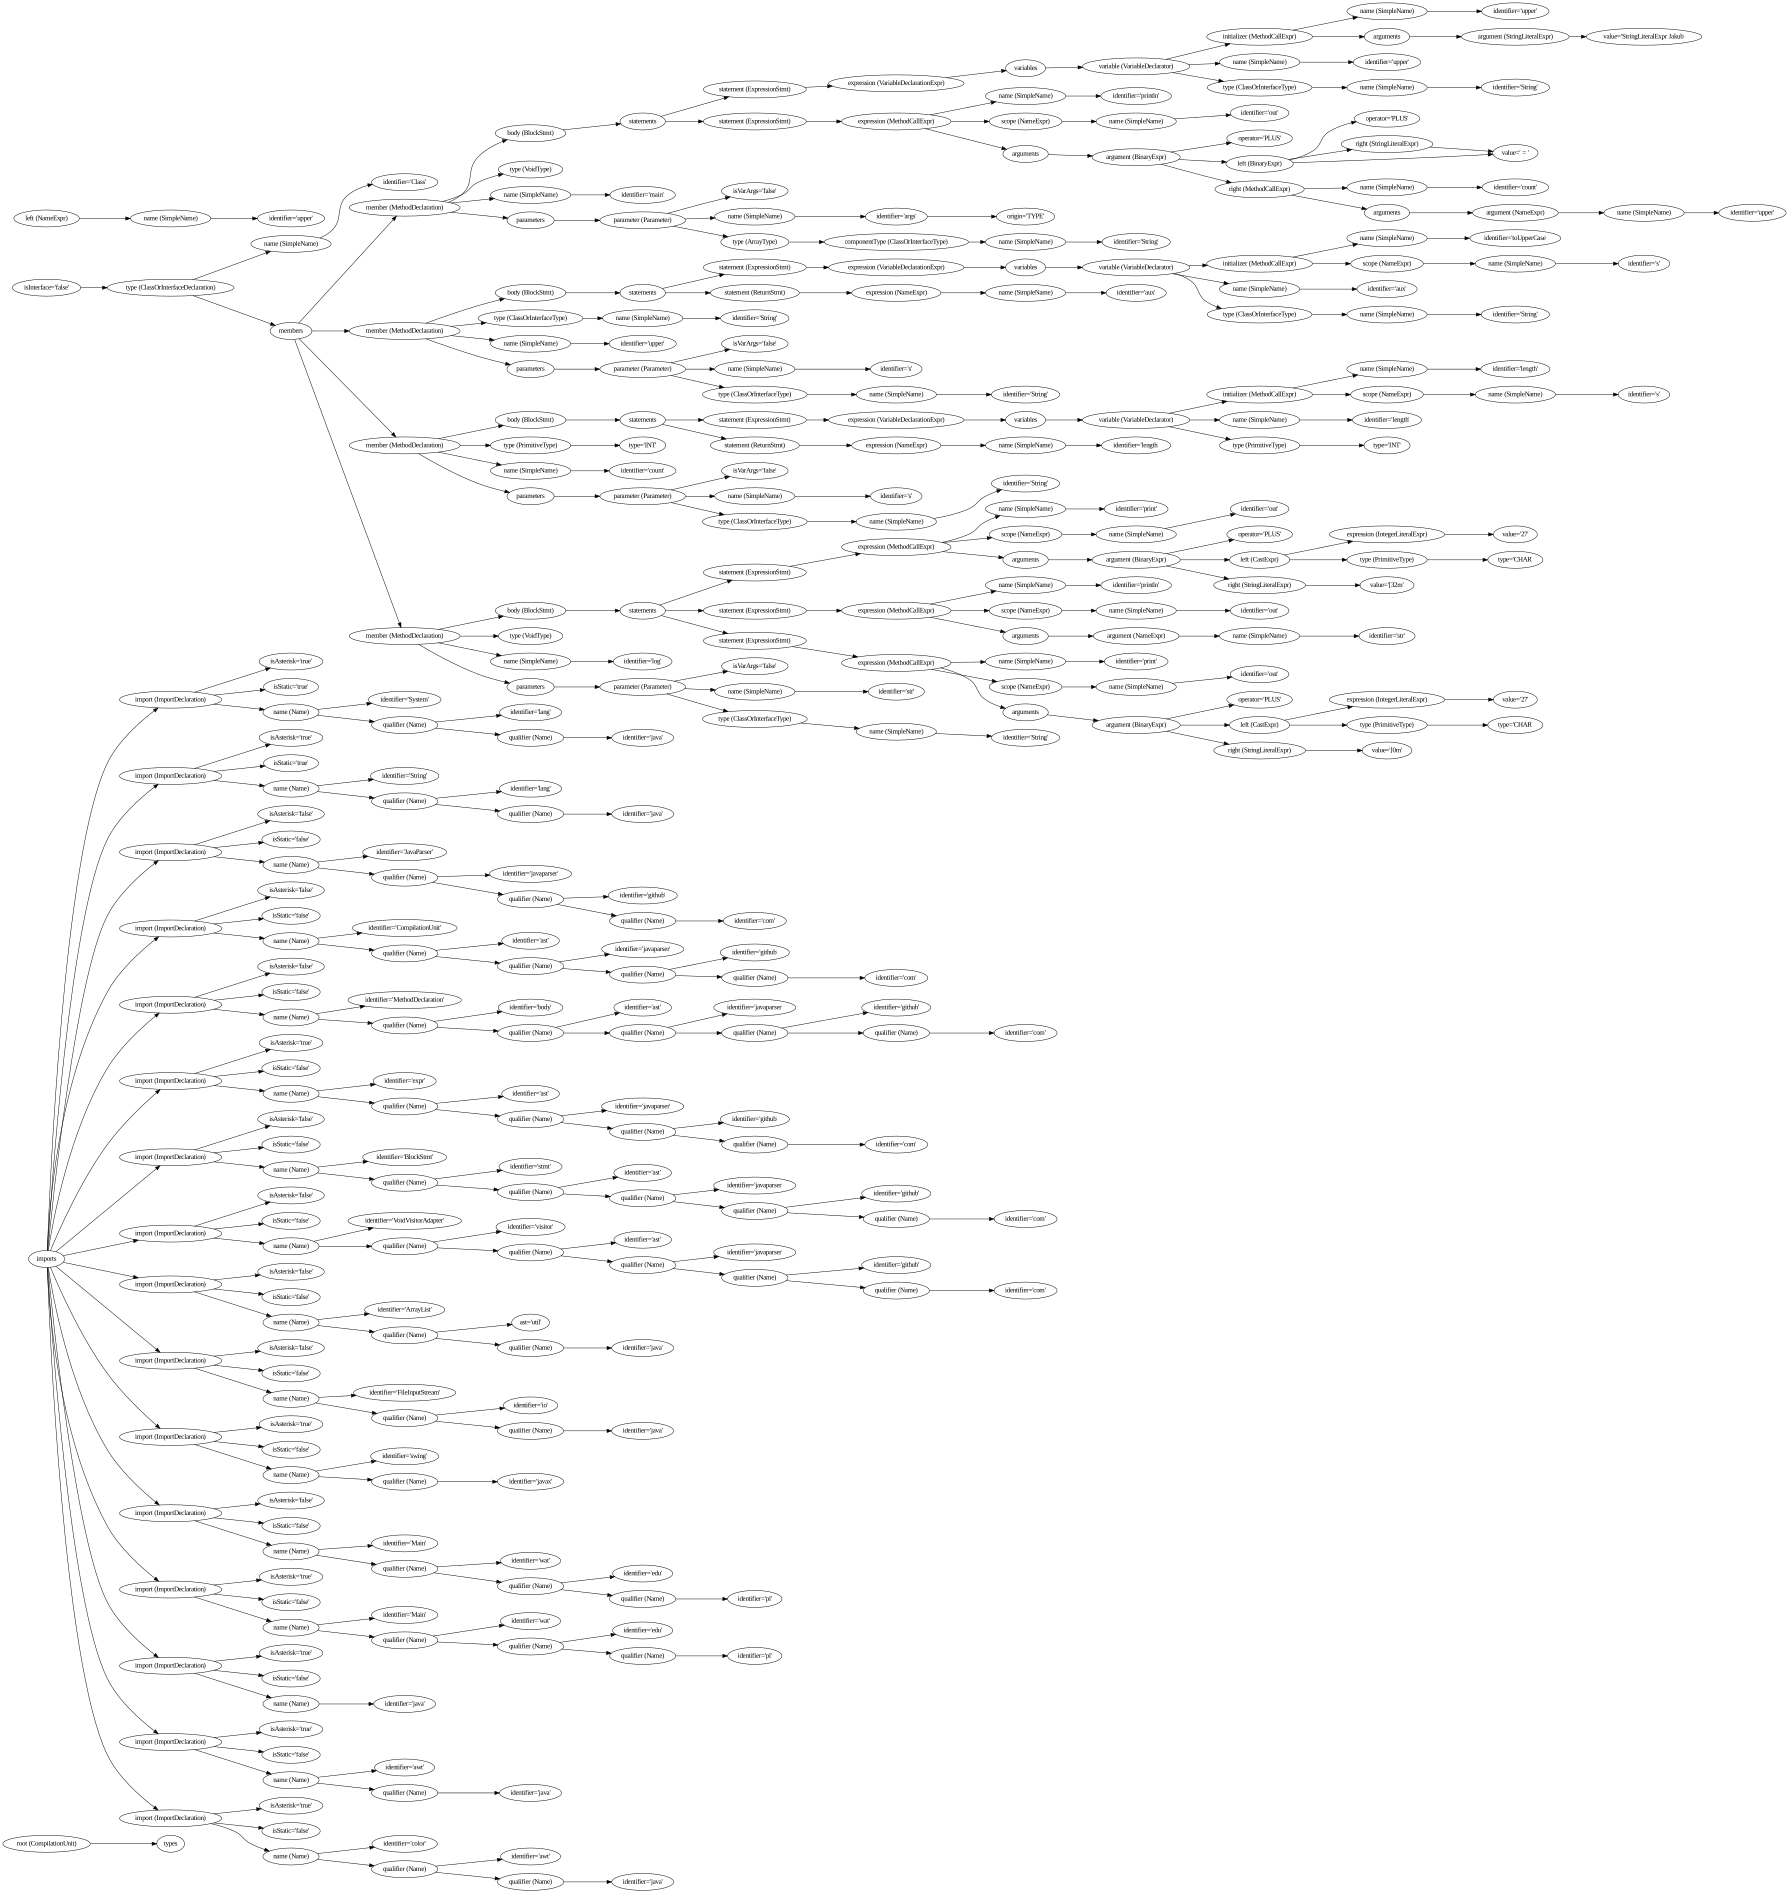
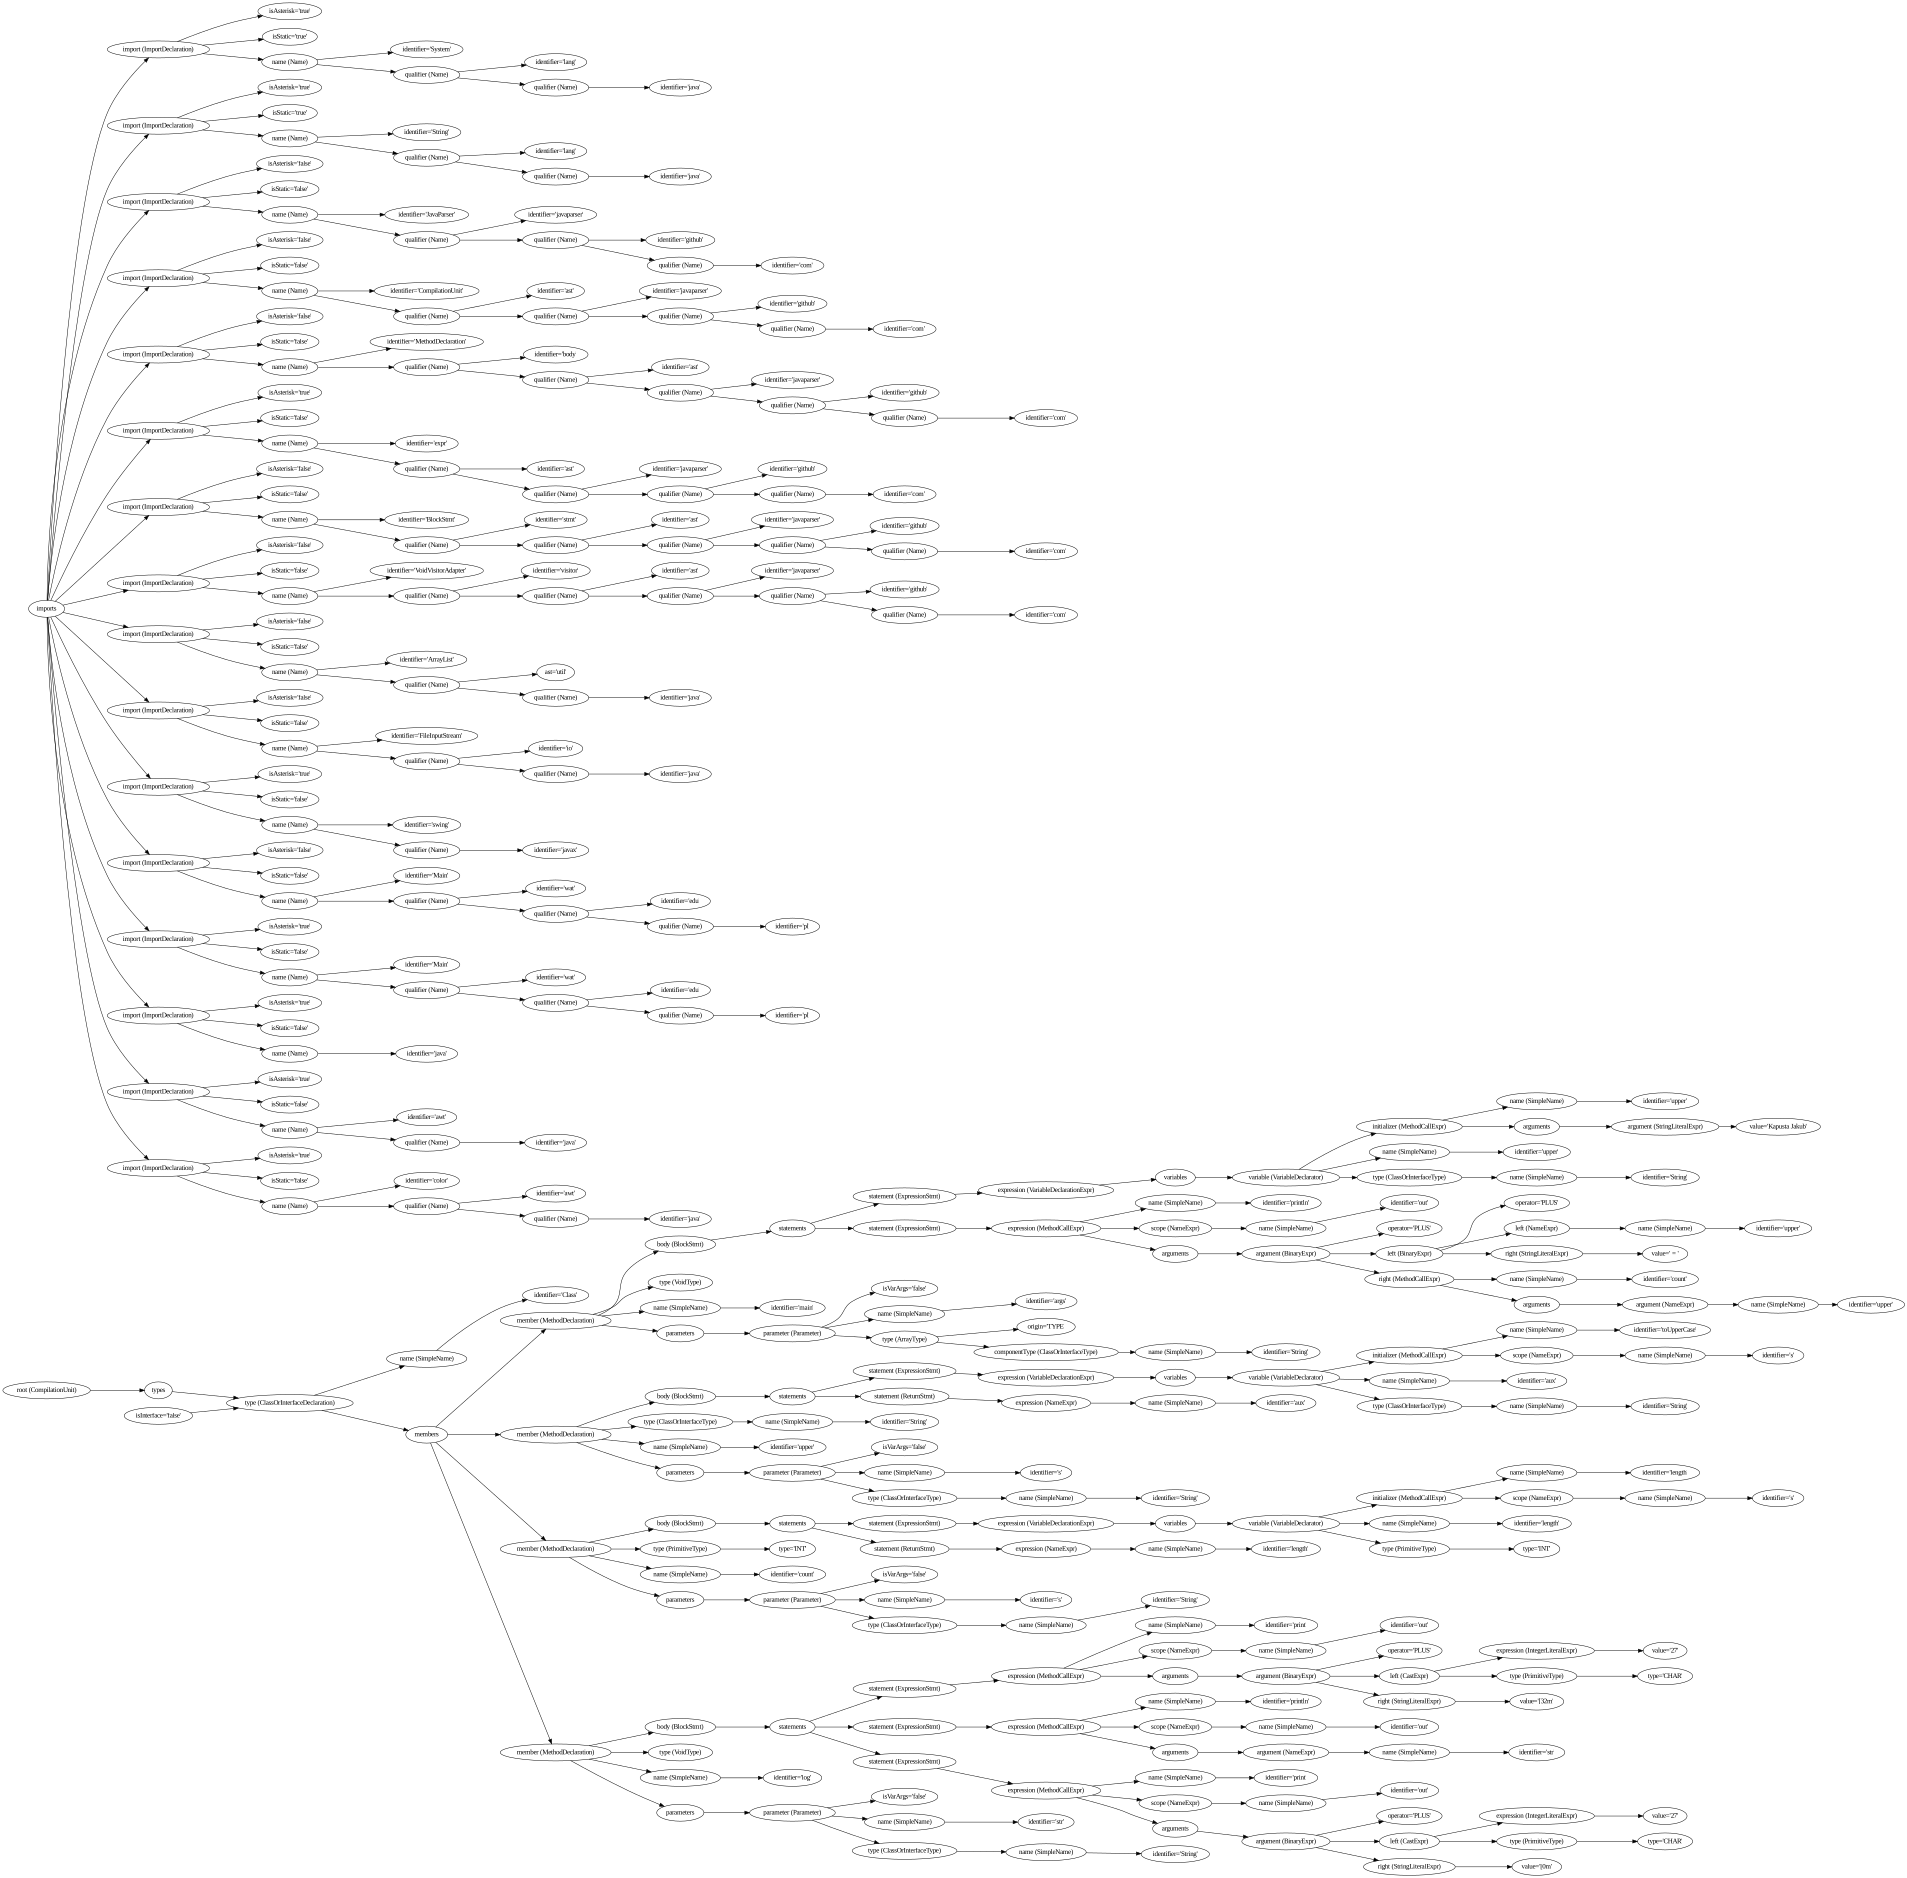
node "value='StringLiteralExpr Jakub'": label "value='StringLiteralExpr Jakub'" -> "value='Kapusta Jakub'"
edge "left (BinaryExpr)" -> "value=' = '": now "left (BinaryExpr)" -> "left (NameExpr)"
edge "identifier='args'" -> "origin='TYPE'": now "type (ArrayType)" -> "origin='TYPE'"
edge "types" -> "type (ClassOrInterfaceDeclaration)": added
